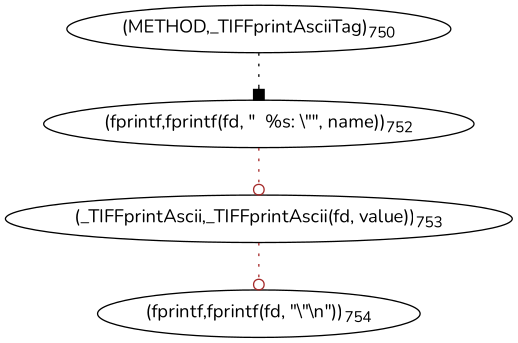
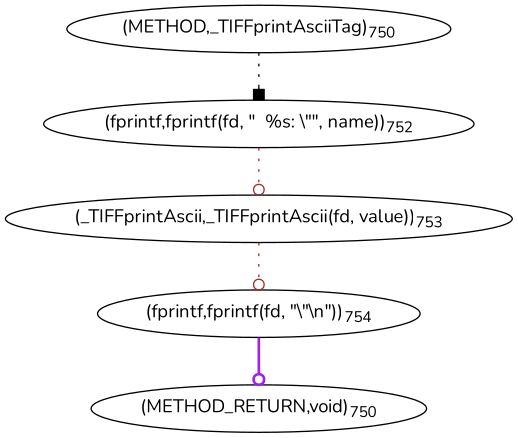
node "(METHOD_RETURN,void)": added
